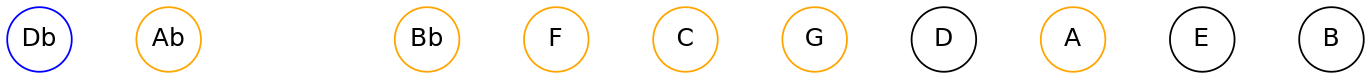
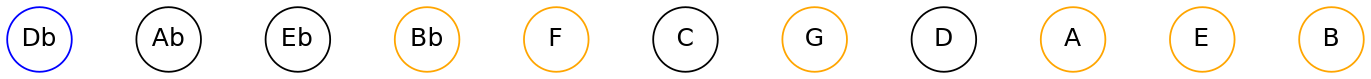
node "Ab": color orange -> black
node "Eb": added
node "C": color orange -> black
node "E": color black -> orange
node "B": color black -> orange
